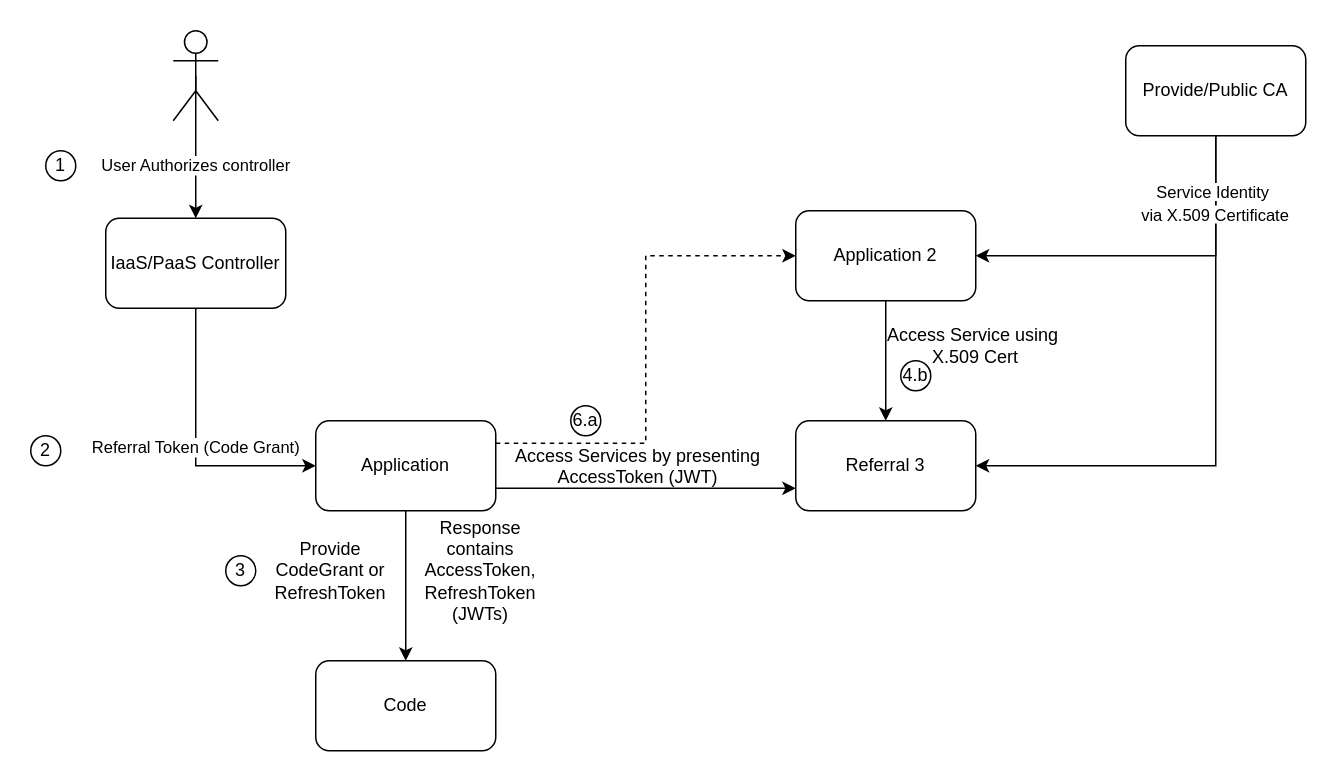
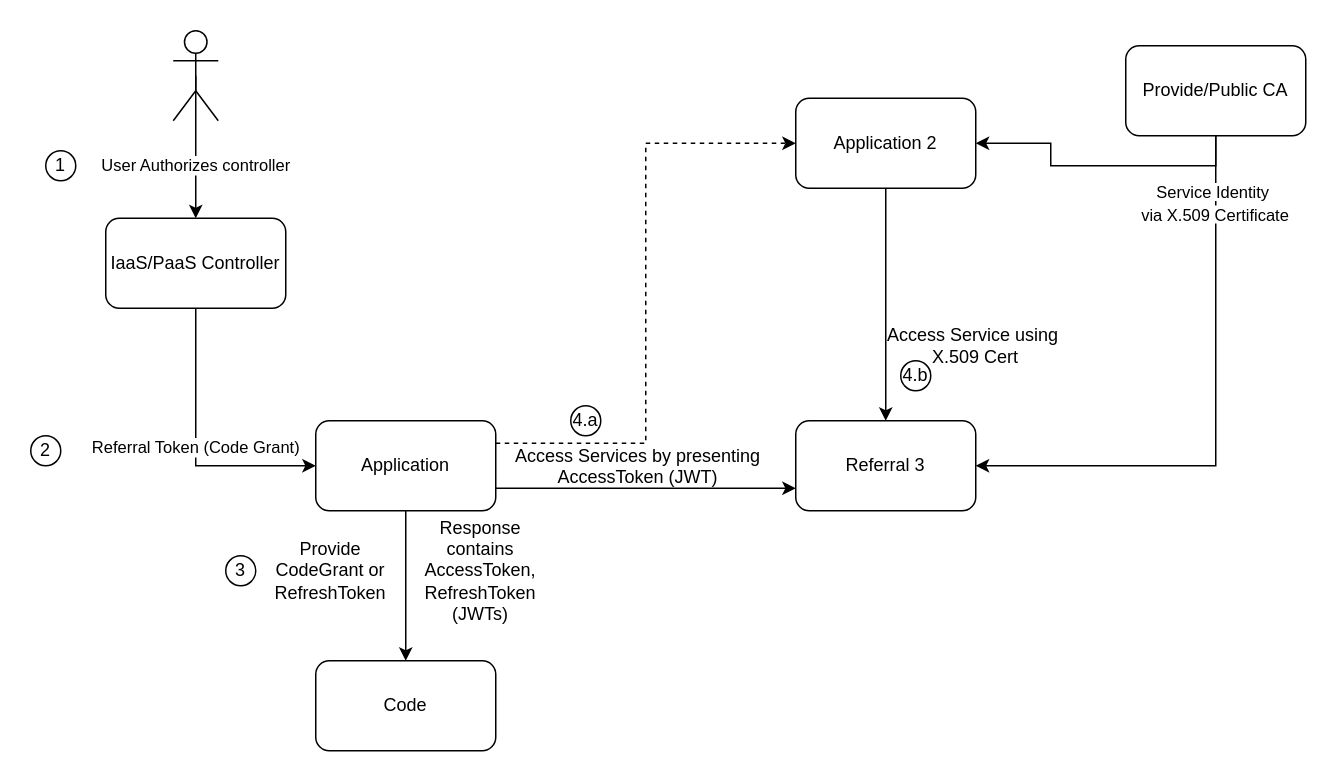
node "Application 2": moved (886, 256) -> (886, 143)
node "6.a": label "6.a" -> "4.a"
